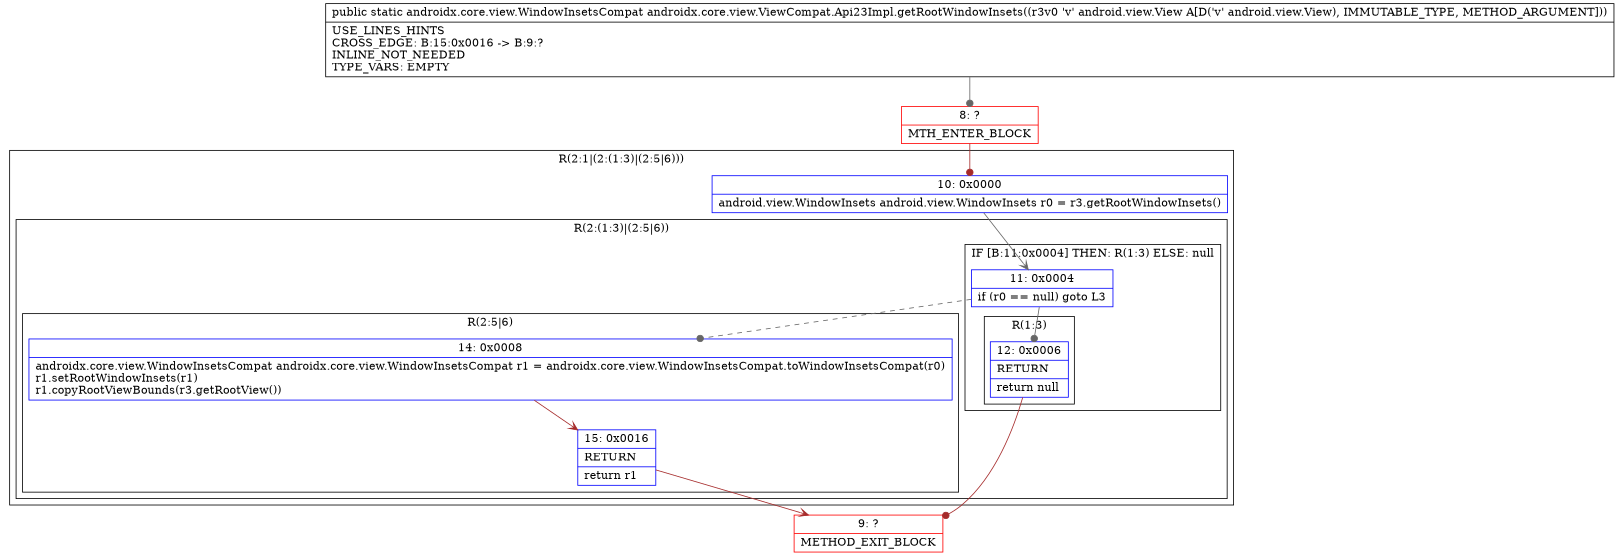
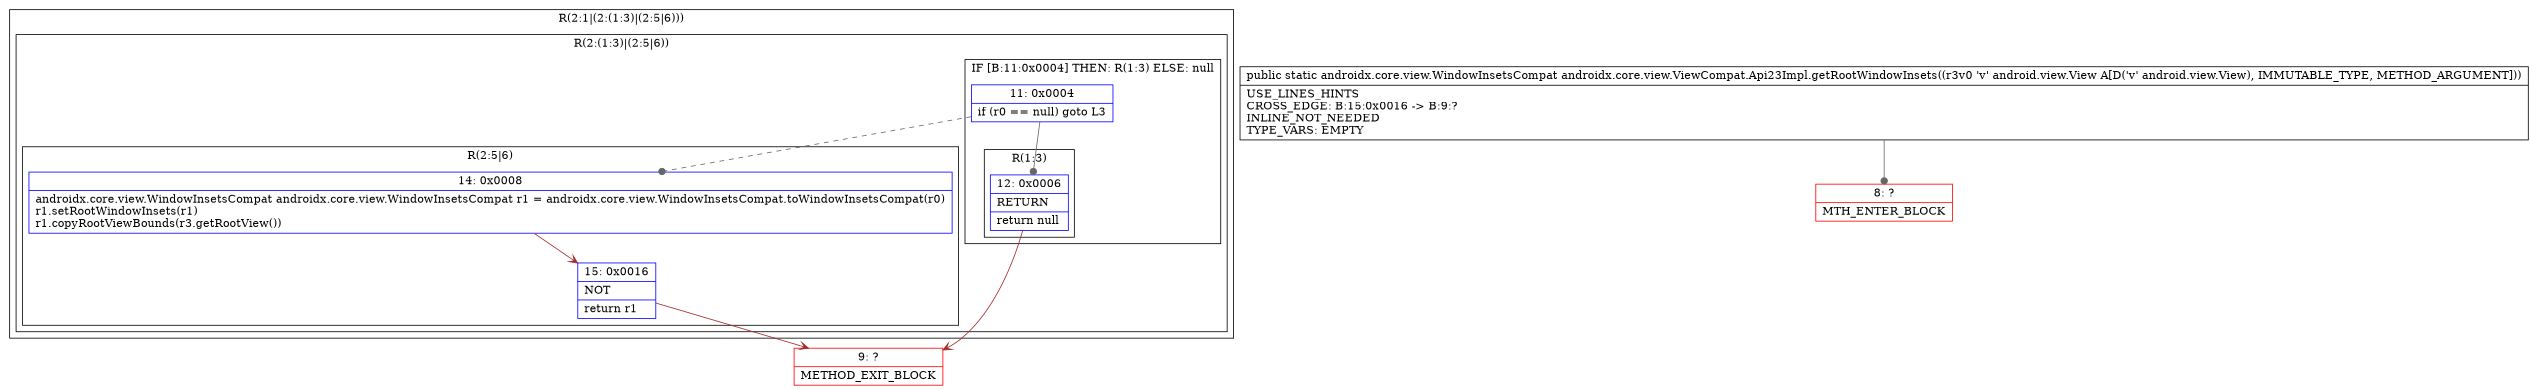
node "10: 0x0000": removed
node "15: 0x0016": text "RETURN" -> "NOT"
edge "12: 0x0006" -> "9: ?": arrowhead dot -> vee
